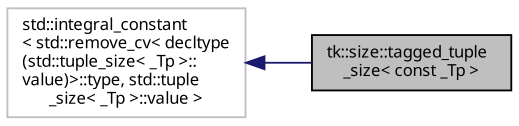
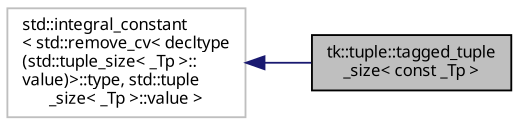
node "tk::size::tagged_tuple _size< const _Tp >": label "tk::size::tagged_tuple _size< const _Tp >" -> "tk::tuple::tagged_tuple _size< const _Tp >"
